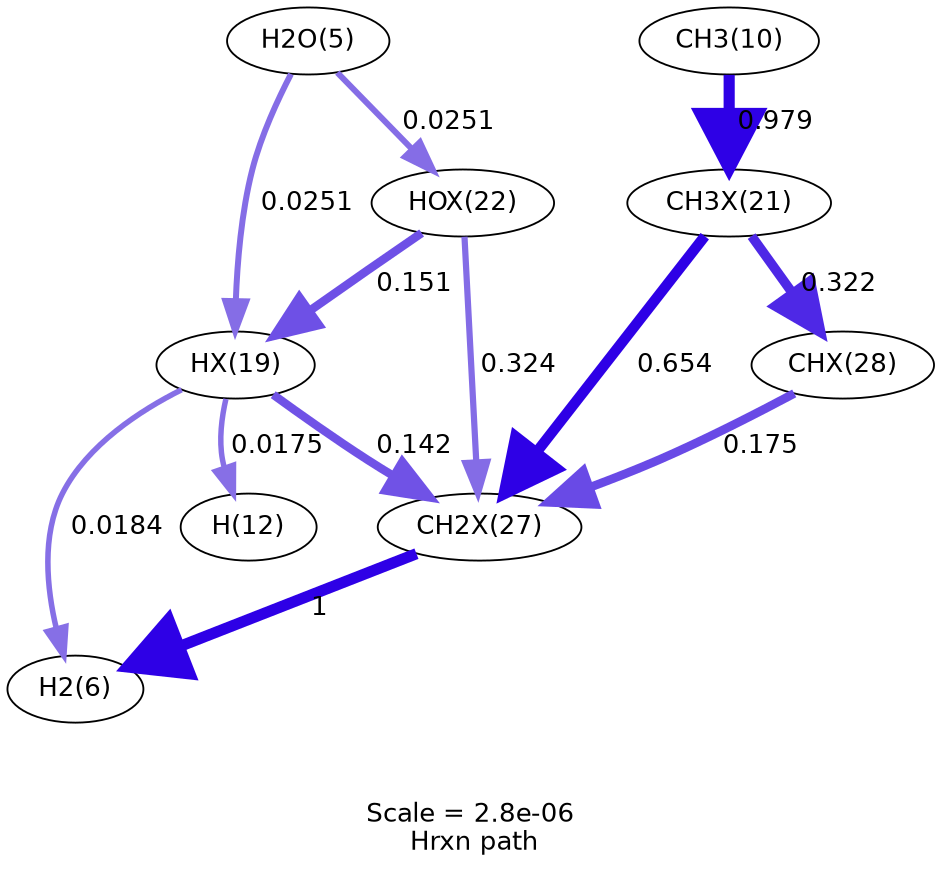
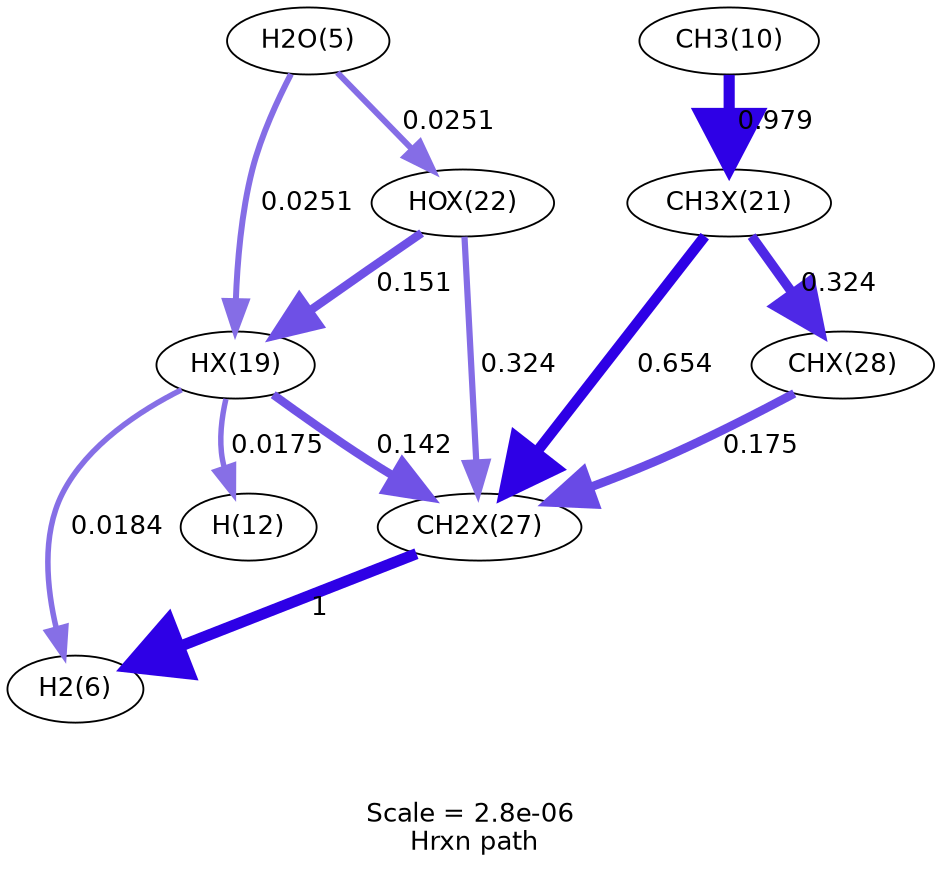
edge "CH3X(21)" -> "CHX(28)": label " 0.322" -> " 0.324"
